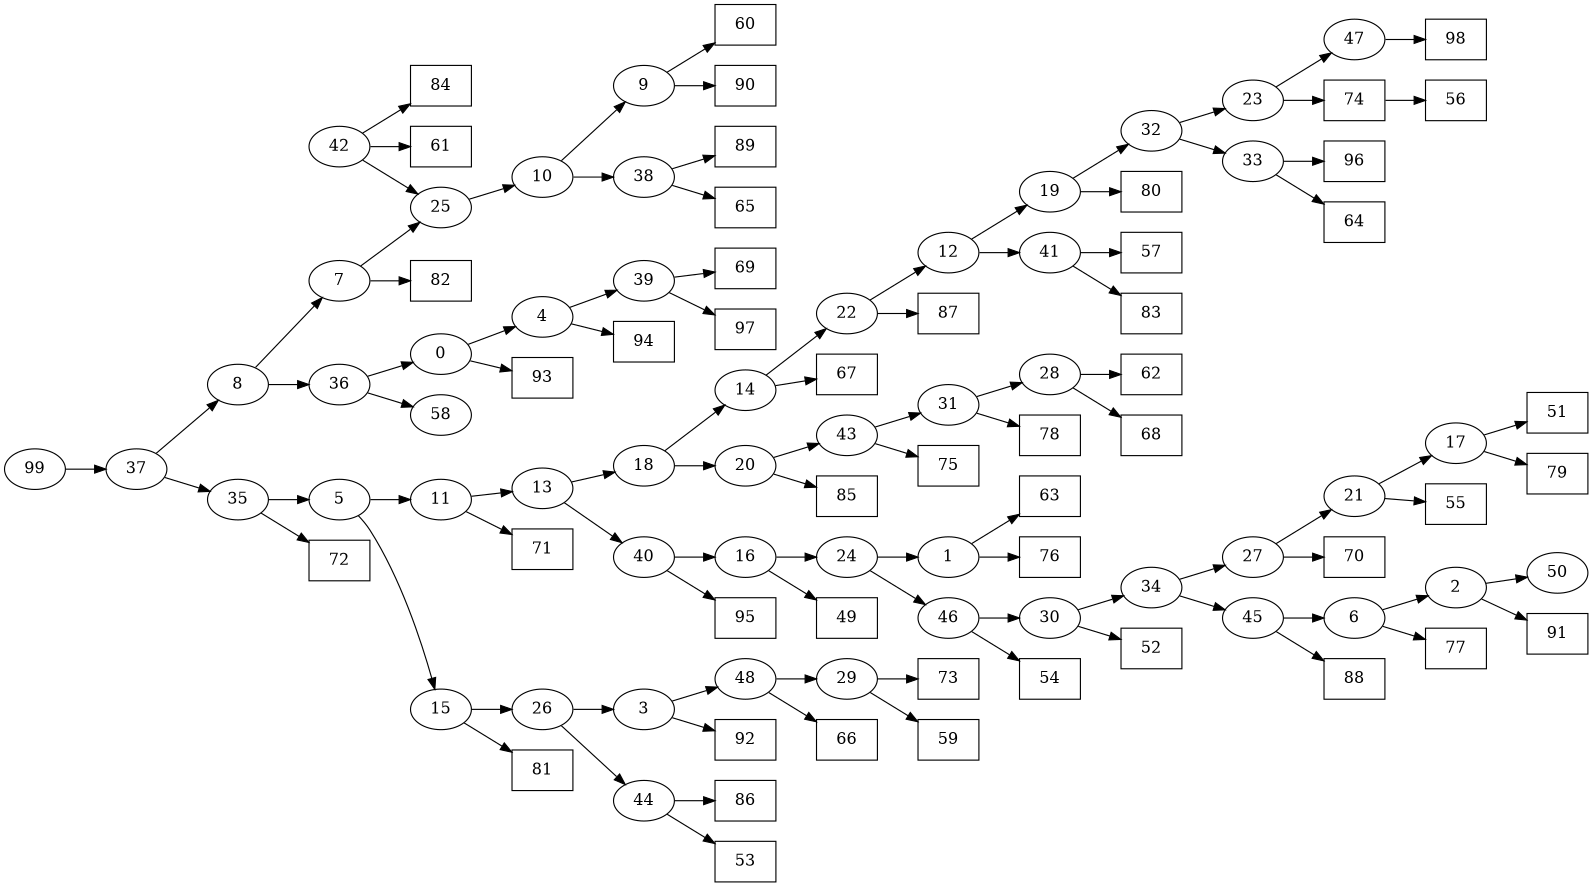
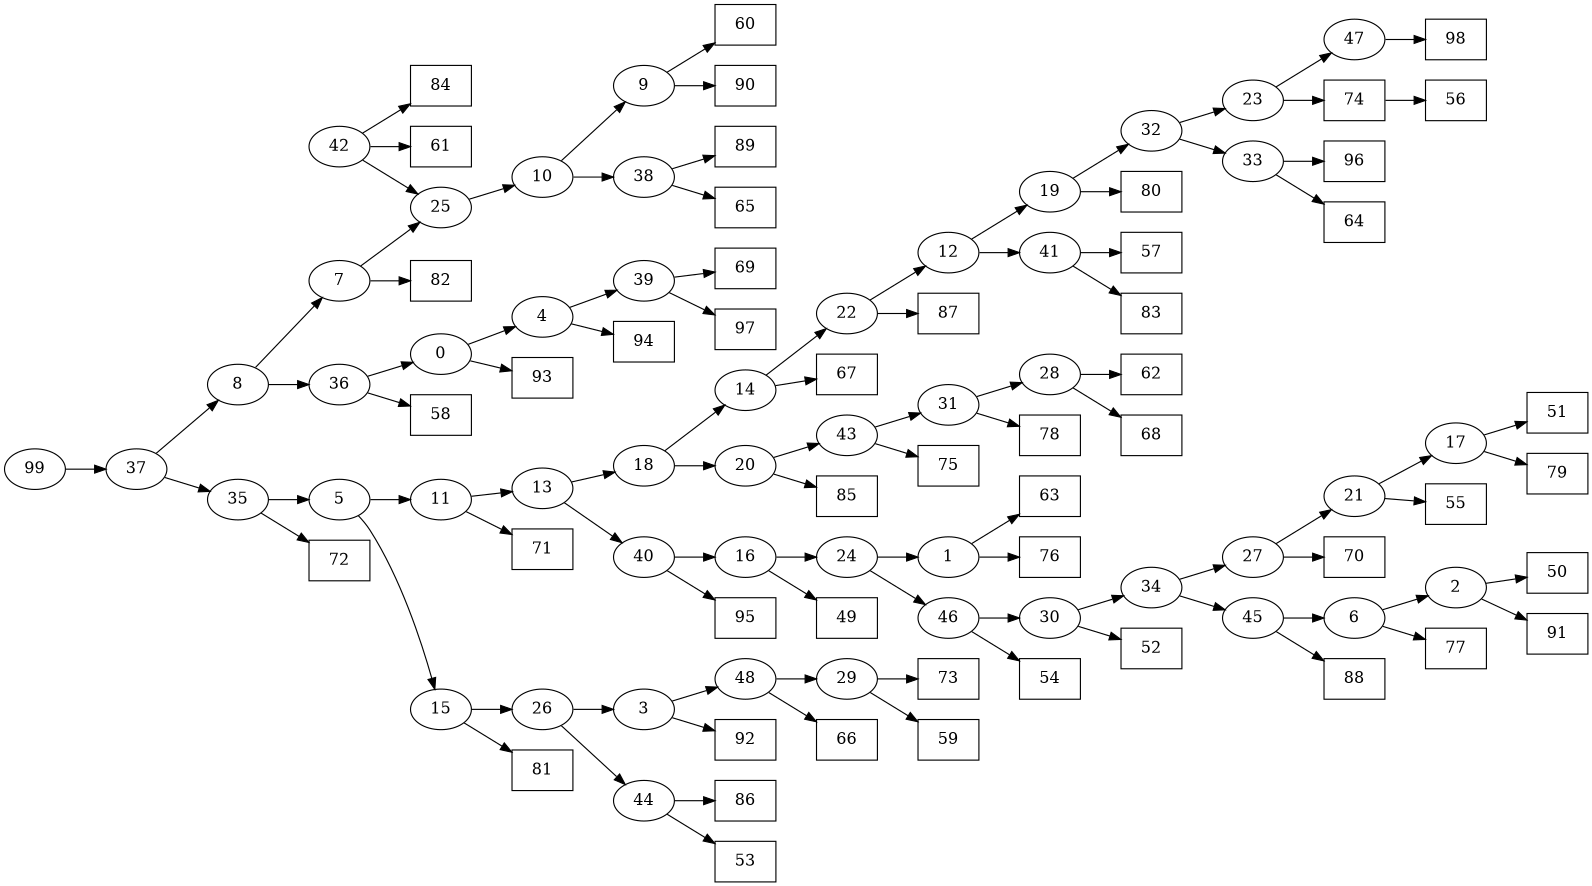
node "58": shape ellipse -> box
node "50": shape ellipse -> box
